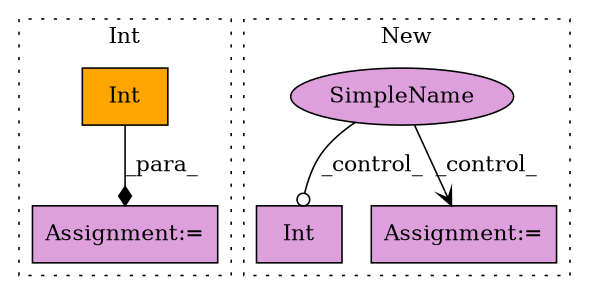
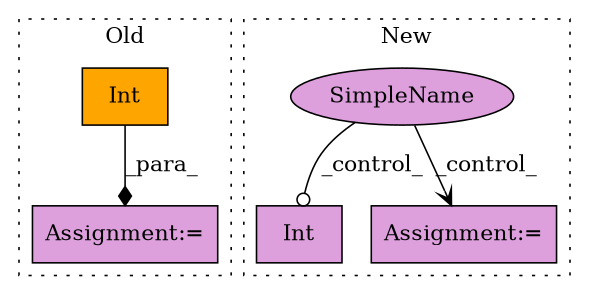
cluster "Int": label "Int" -> "Old"
